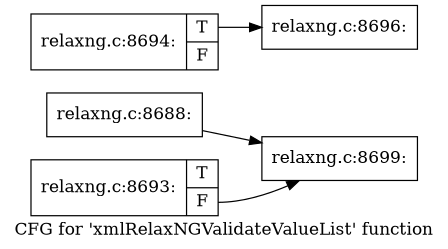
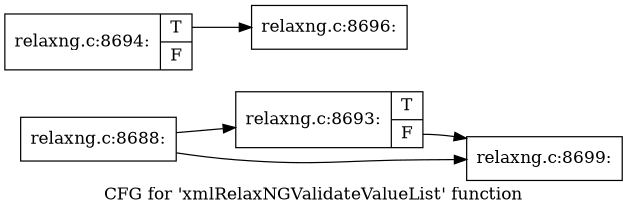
edge "relaxng.c:8688:" -> "relaxng.c:8693:": added
